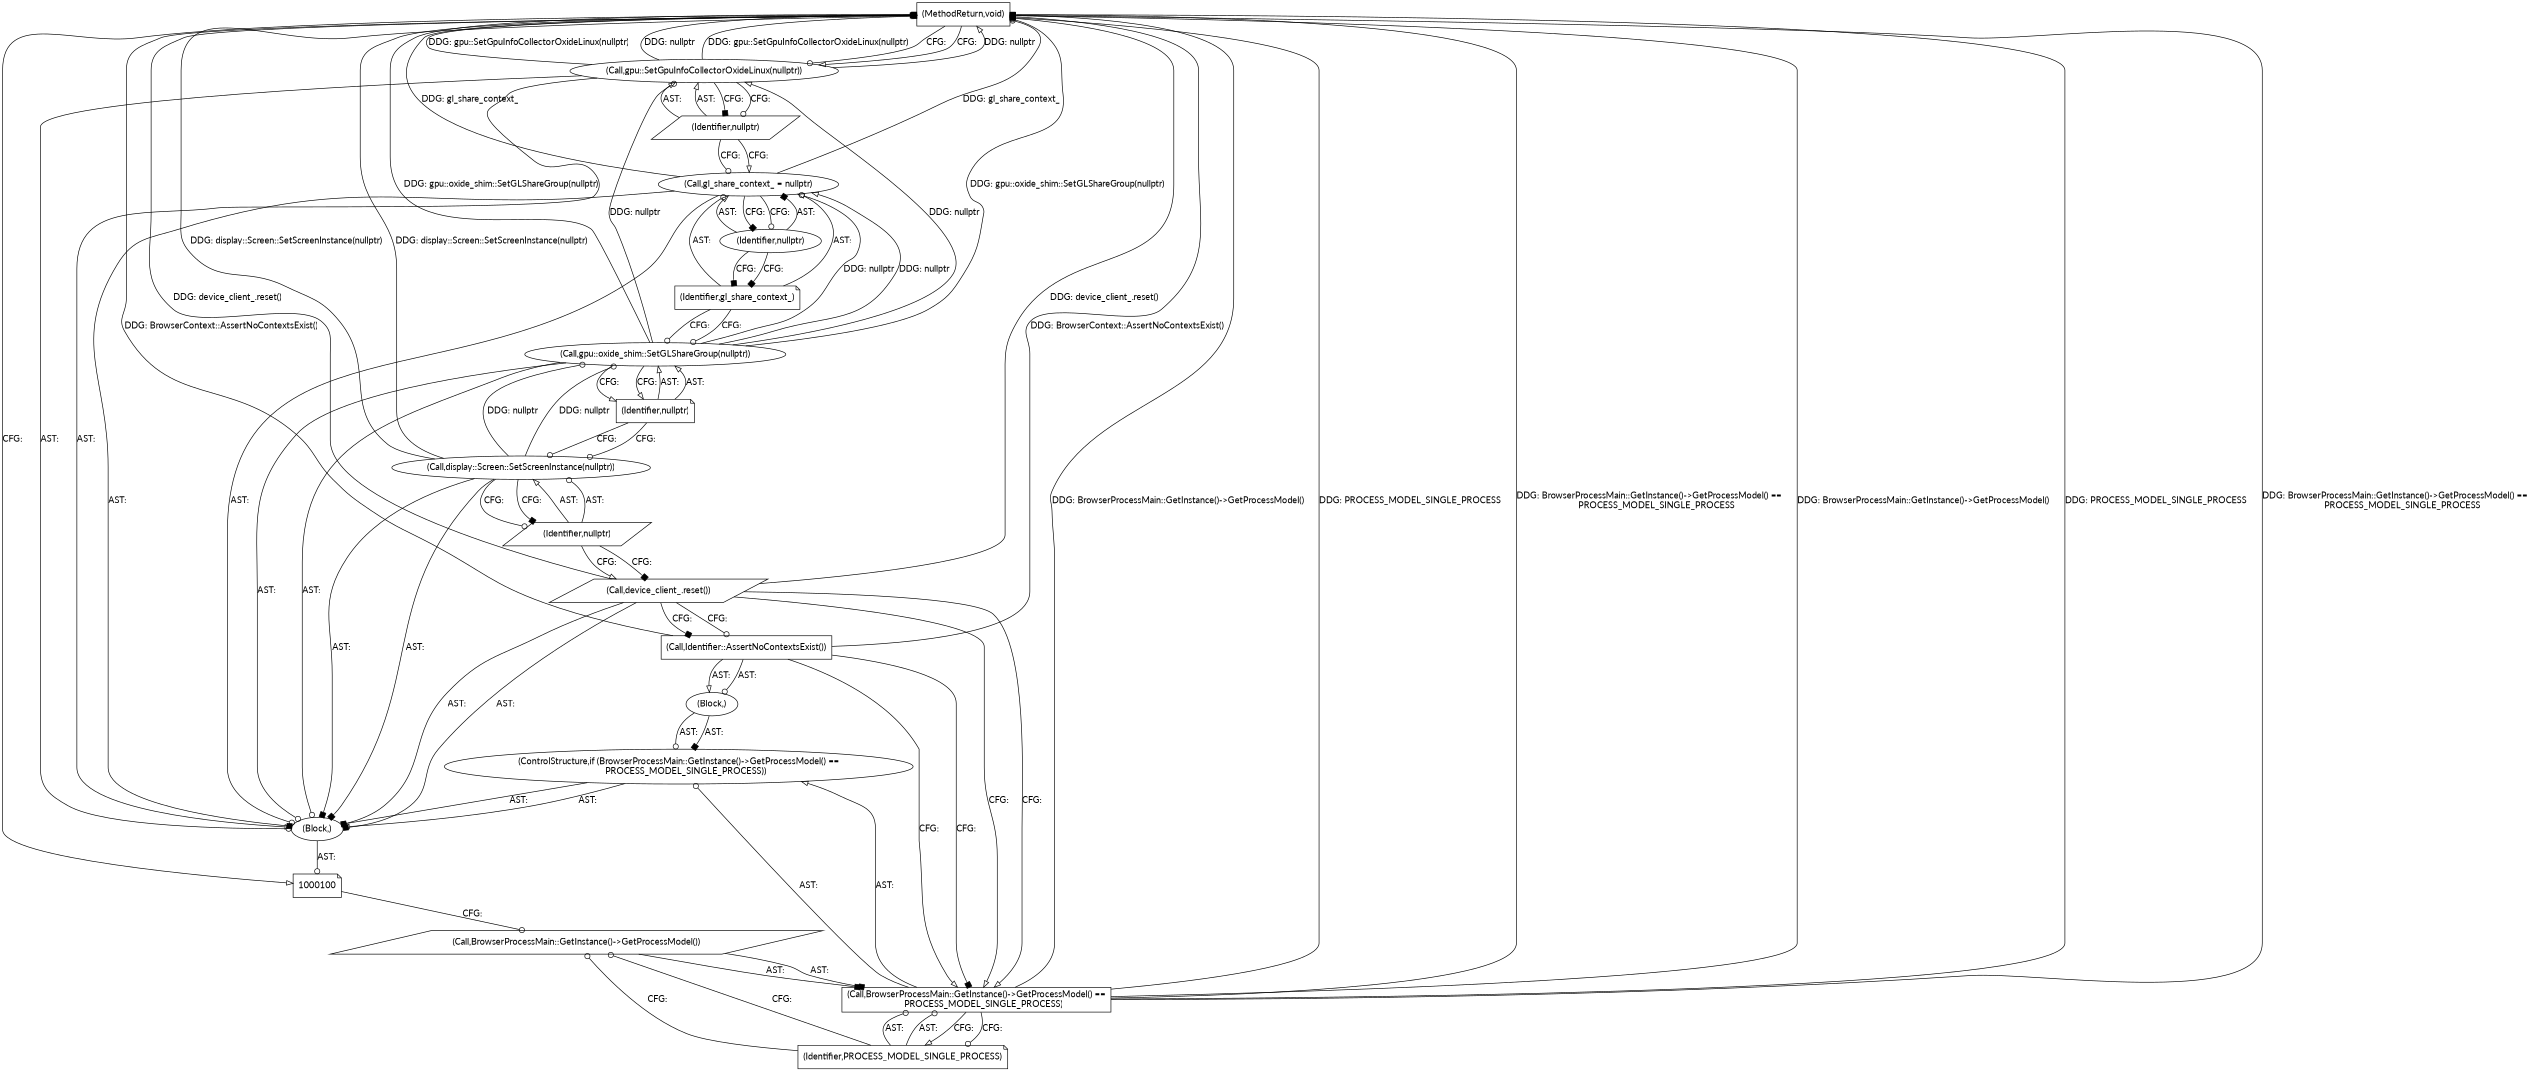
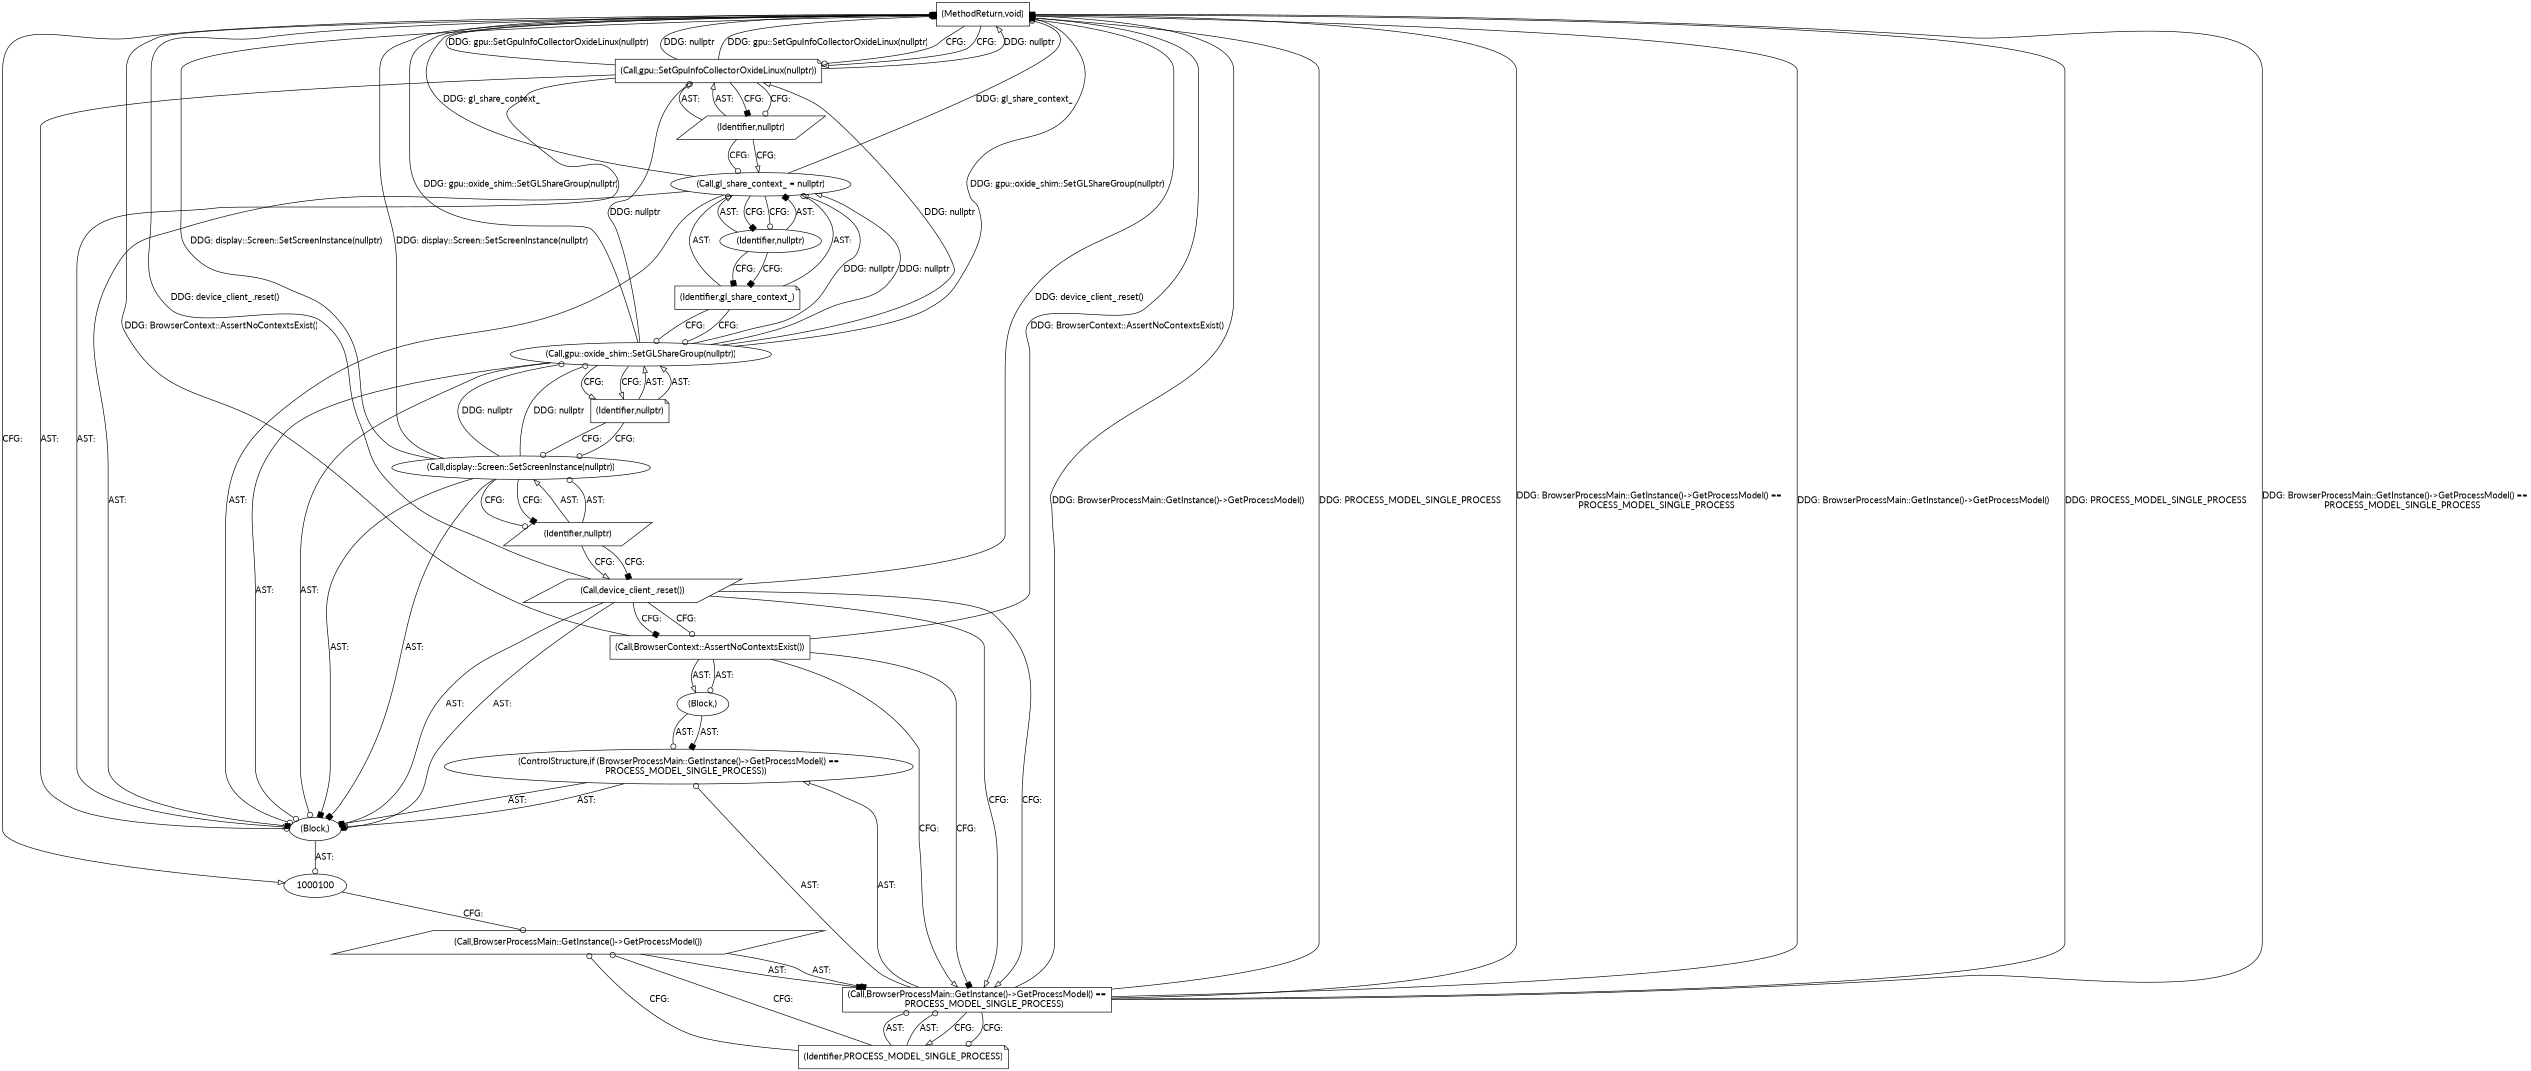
node "(Call,gpu::SetGpuInfoCollectorOxideLinux(nullptr))": shape ellipse -> note
node "(Call,Identifier::AssertNoContextsExist())": label "(Call,Identifier::AssertNoContextsExist())" -> "(Call,BrowserContext::AssertNoContextsExist())"
node "1000100": shape note -> ellipse
